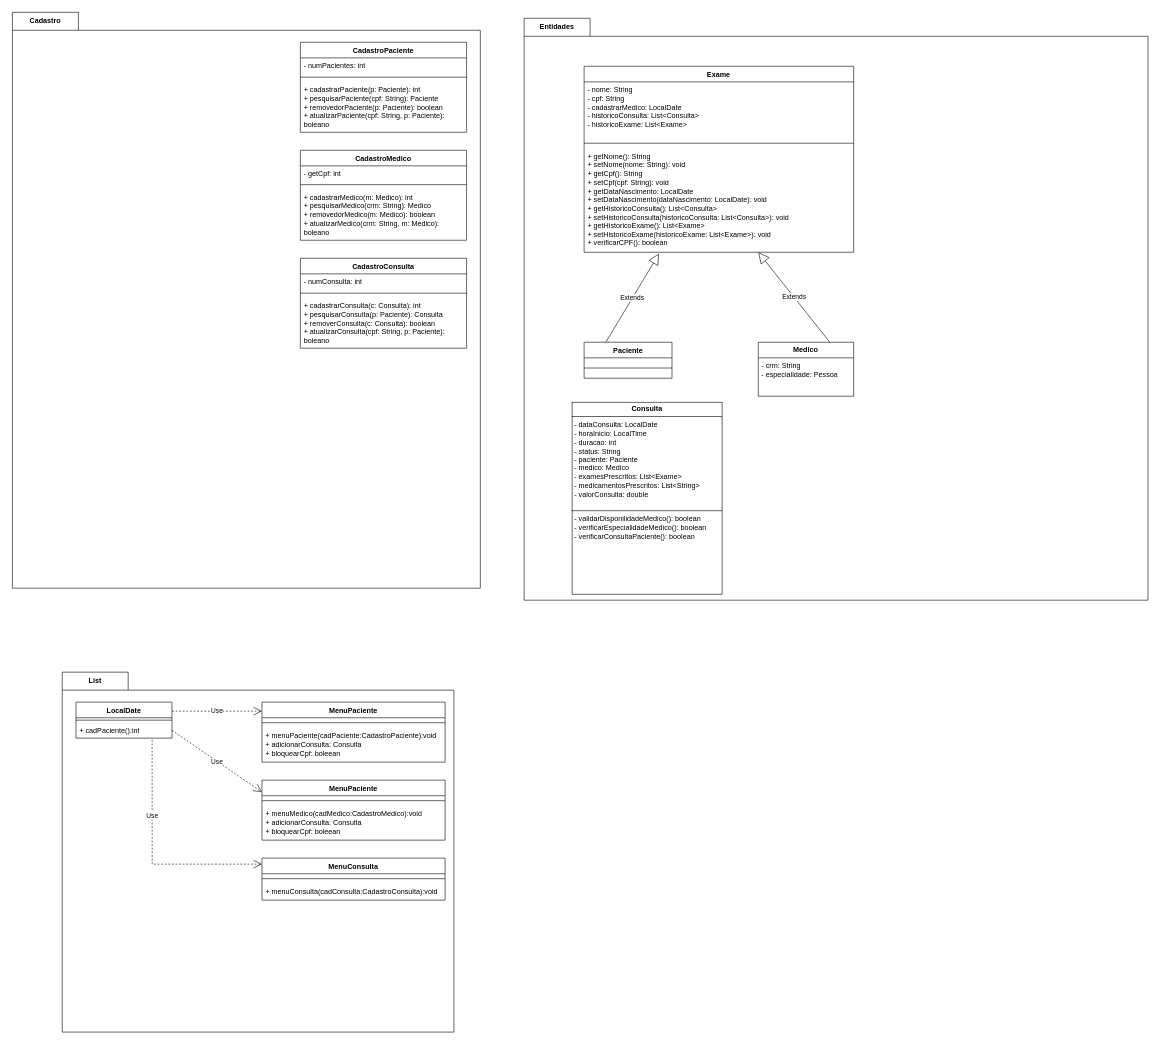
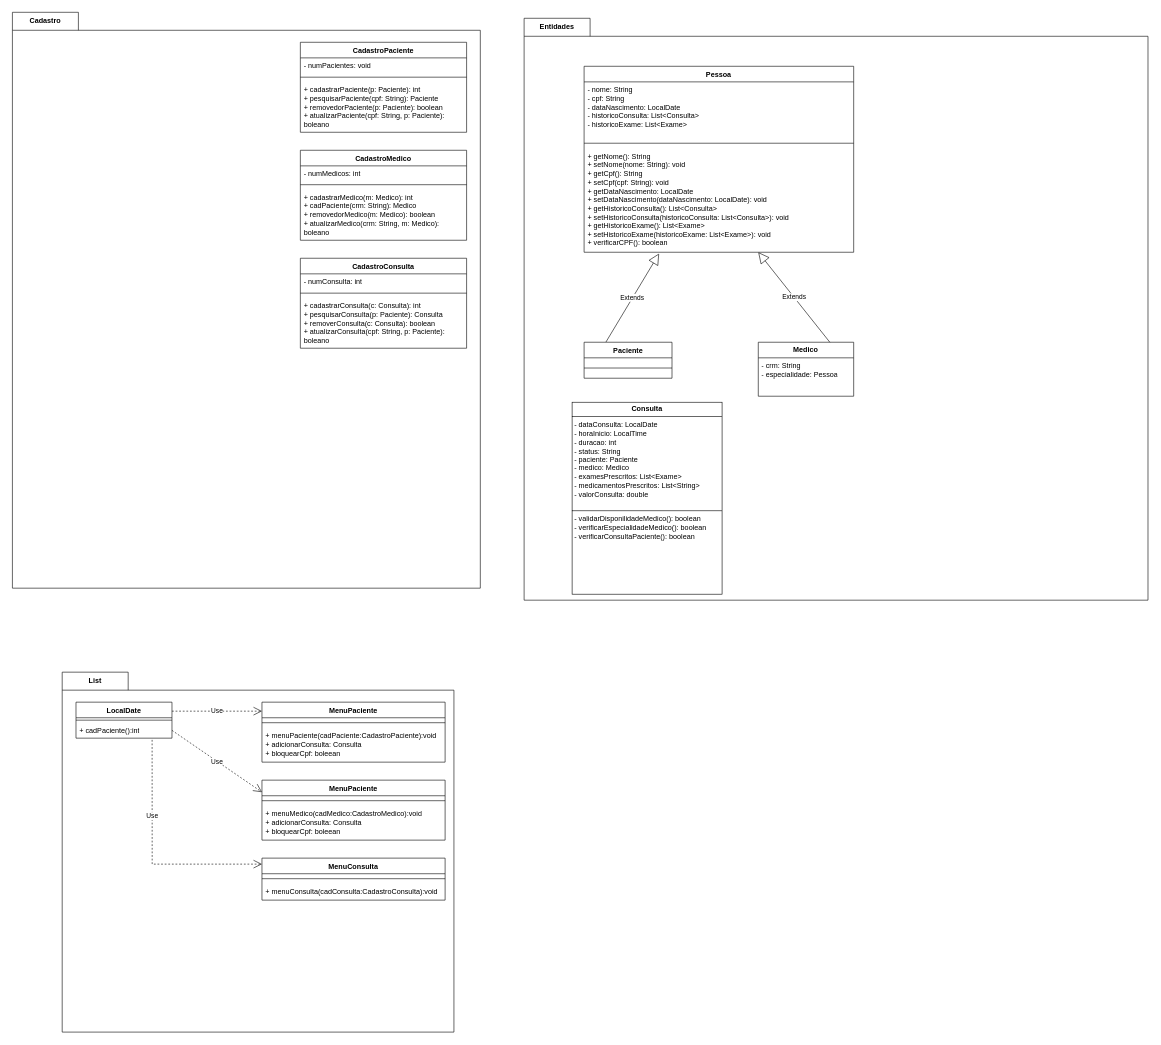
node "- numPacientes: int": label "- numPacientes: int" -> "- numPacientes: void"
node "Exame": label "Exame" -> "Pessoa"
node "- nome: String - cpf: String - cadastrarMedico: LocalDate - historicoConsulta: List<Consulta> - historicoExame: List<Exame>": label "- nome: String - cpf: String - cadastrarMedico: LocalDate - historicoConsulta: List<Consulta> - historicoExame: List<Exame>" -> "- nome: String - cpf: String - dataNascimento: LocalDate - historicoConsulta: List<Consulta> - historicoExame: List<Exame>"
node "- getCpf: int": label "- getCpf: int" -> "- numMedicos: int"
node "+ cadastrarMedico(m: Medico): int + pesquisarMedico(crm: String): Medico + removedorMedico(m: Medico): boolean + atualizarMedico(crm: String, m: Medico): boleano": label "+ cadastrarMedico(m: Medico): int + pesquisarMedico(crm: String): Medico + removedorMedico(m: Medico): boolean + atualizarMedico(crm: String, m: Medico): boleano" -> "+ cadastrarMedico(m: Medico): int + cadPaciente(crm: String): Medico + removedorMedico(m: Medico): boolean + atualizarMedico(crm: String, m: Medico): boleano"
